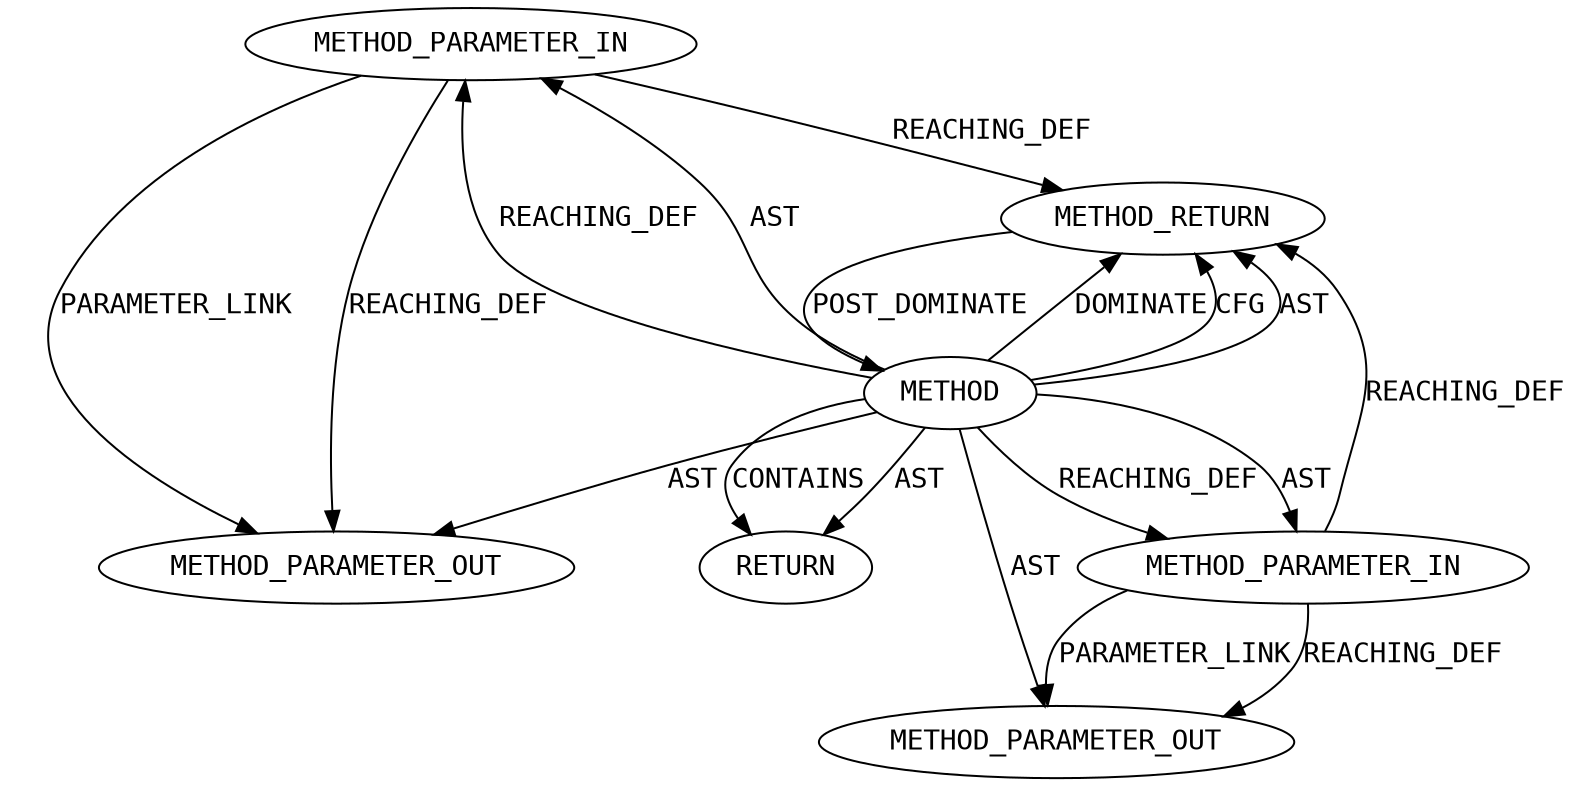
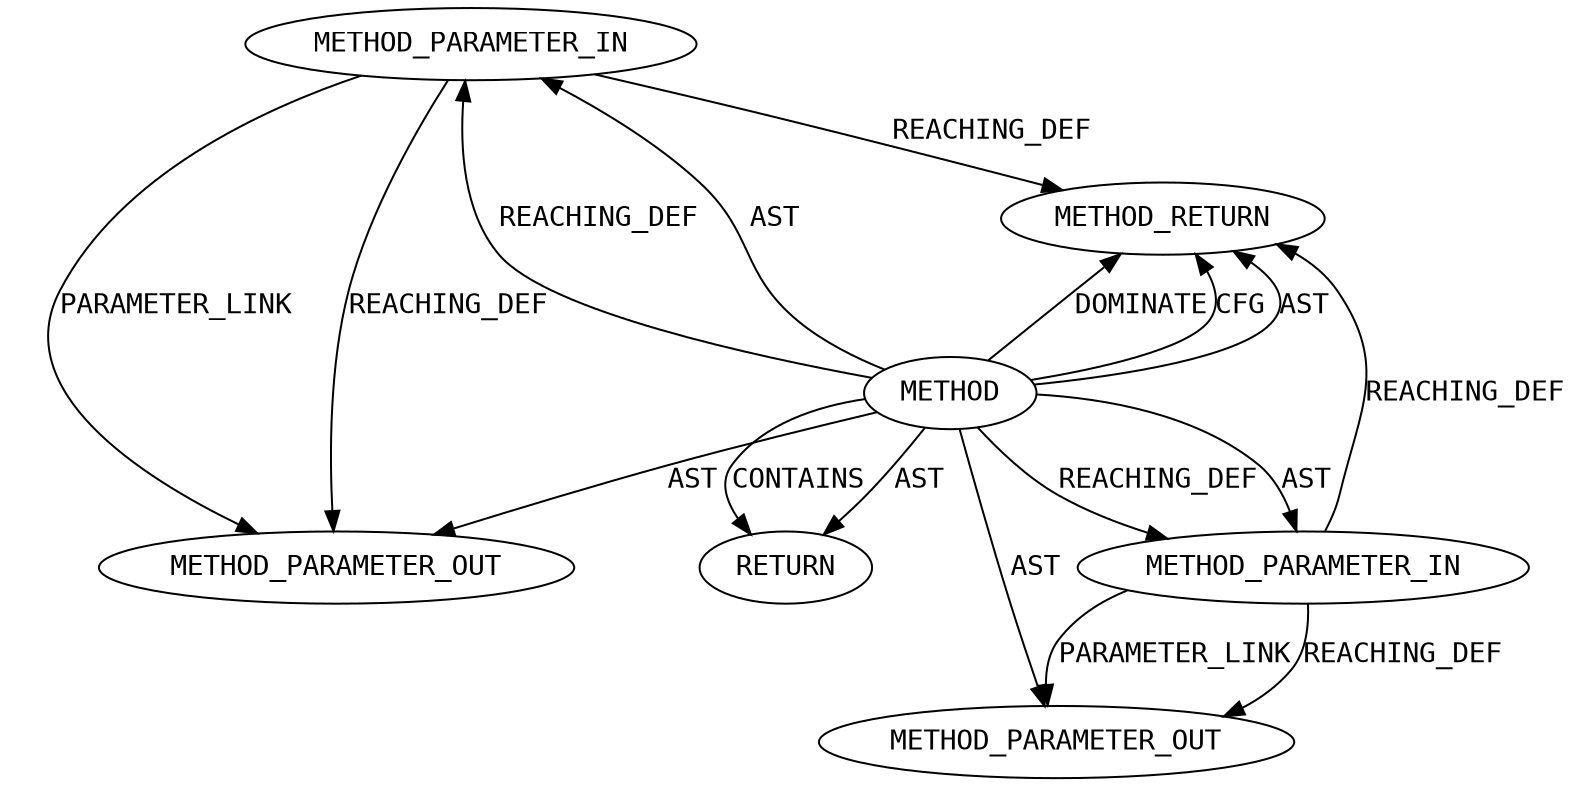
edge "METHOD_RETURN" -> "METHOD": removed, label "POST_DOMINATE"
